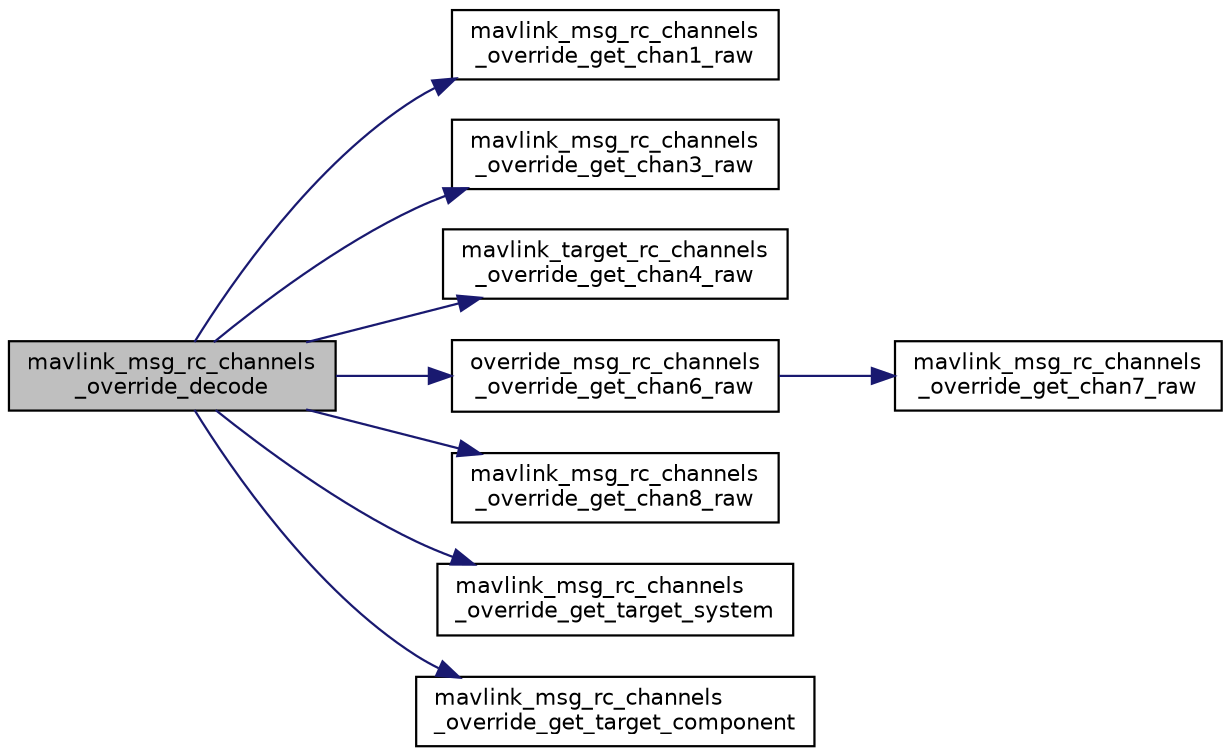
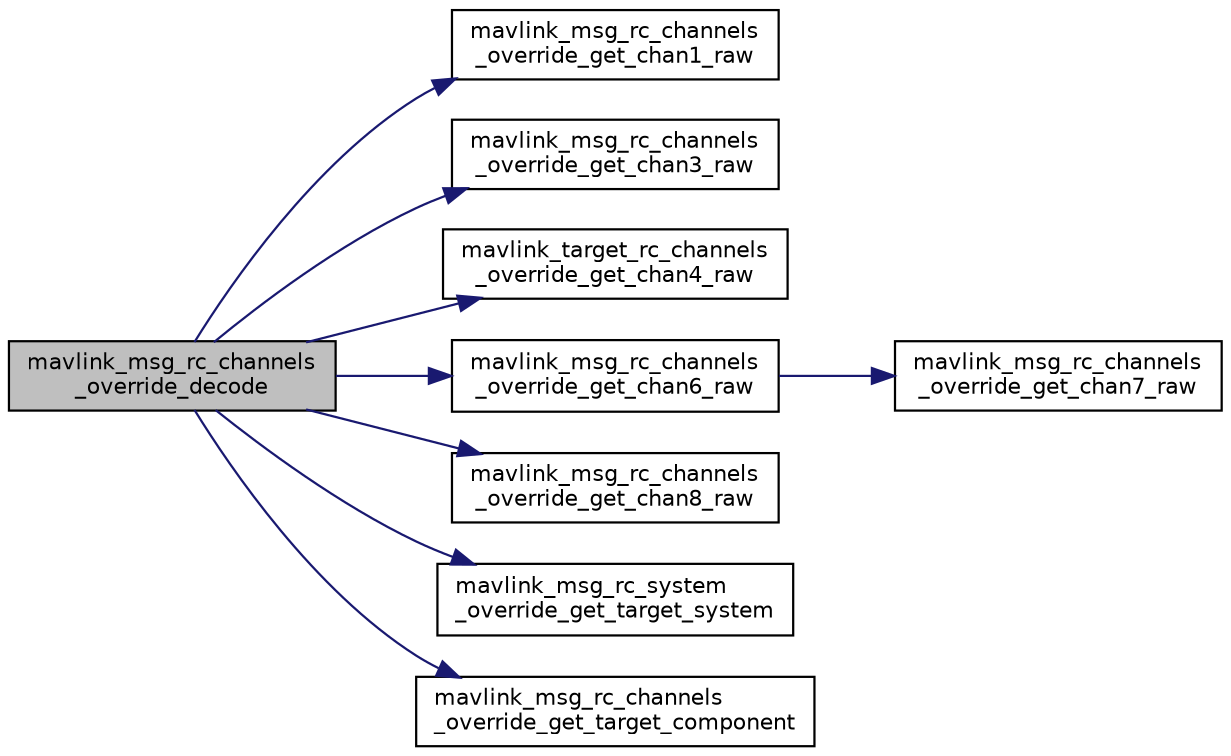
node "override_msg_rc_channels _override_get_chan6_raw": label "override_msg_rc_channels _override_get_chan6_raw" -> "mavlink_msg_rc_channels _override_get_chan6_raw"
node "mavlink_msg_rc_channels _override_get_target_system": label "mavlink_msg_rc_channels _override_get_target_system" -> "mavlink_msg_rc_system _override_get_target_system"
